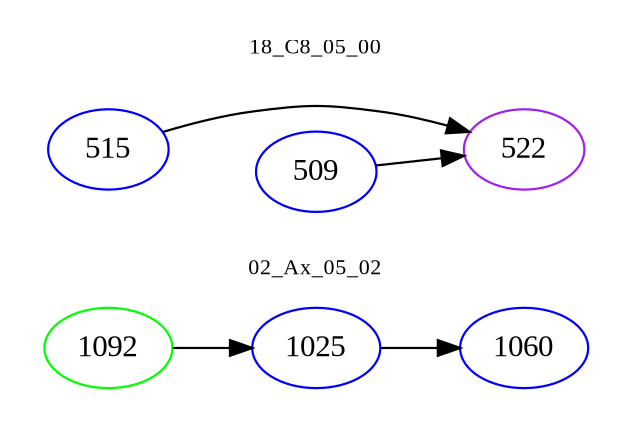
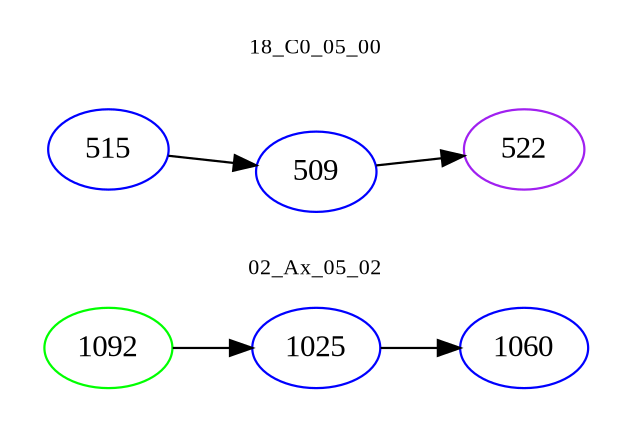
cluster "18_C8_05_00": label "18_C8_05_00" -> "18_C0_05_00"
edge "515" -> "522": now "515" -> "509"
